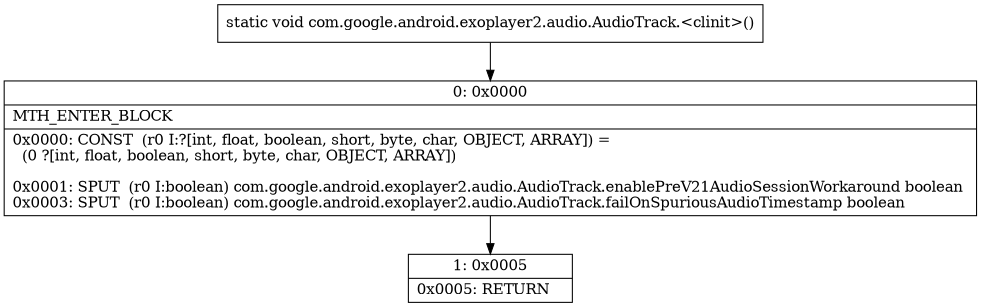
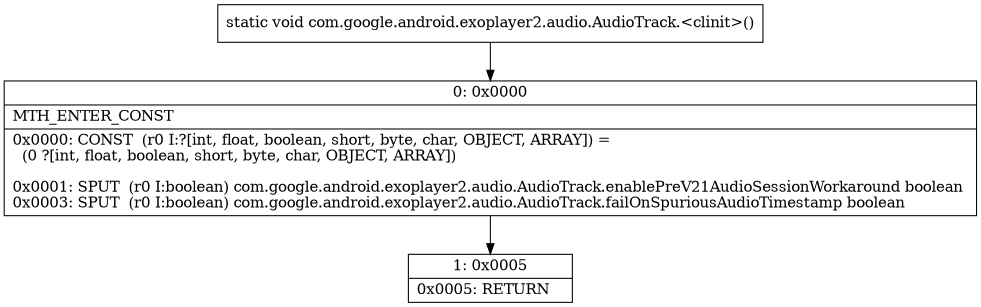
node "0: 0x0000": text "MTH_ENTER_BLOCK" -> "MTH_ENTER_CONST"
